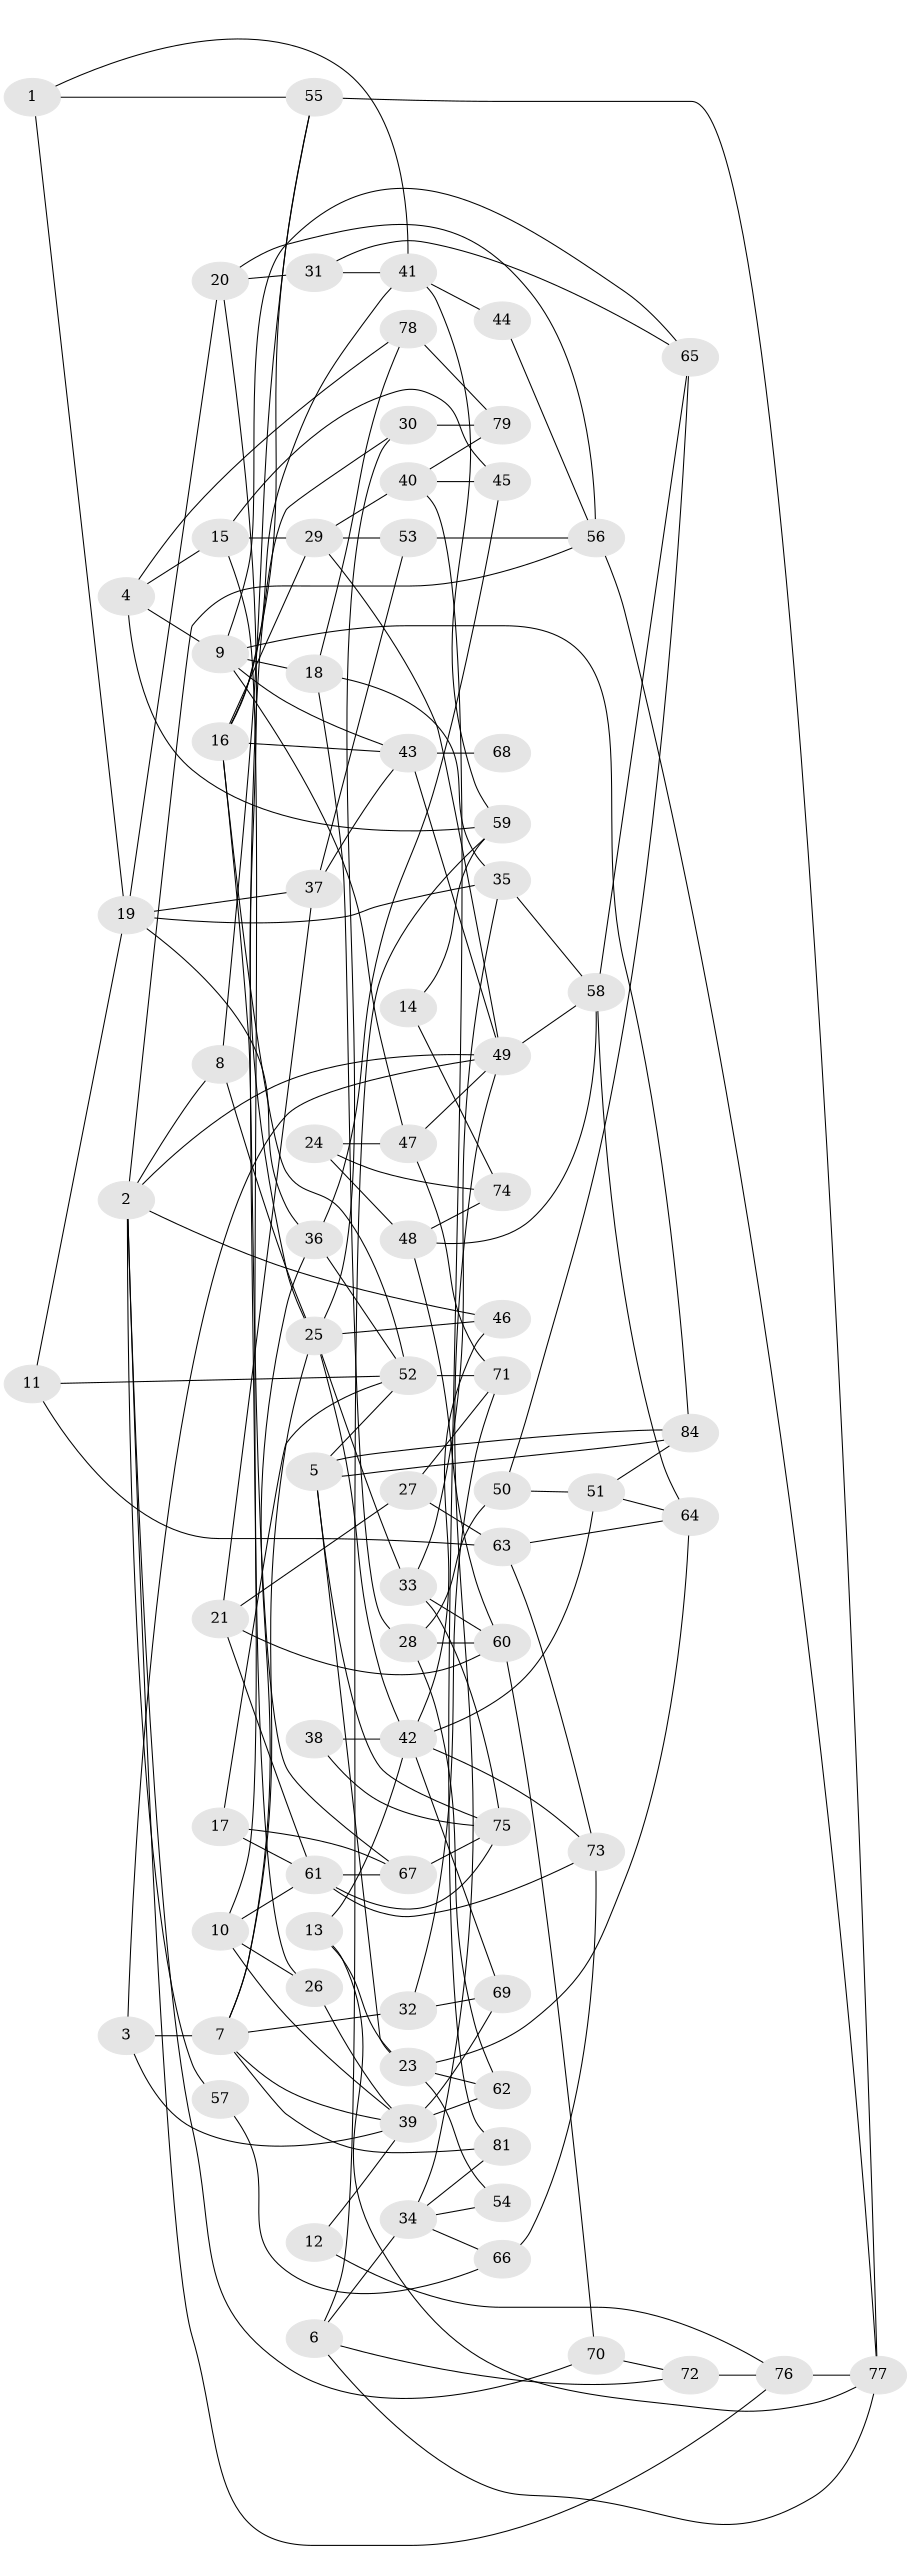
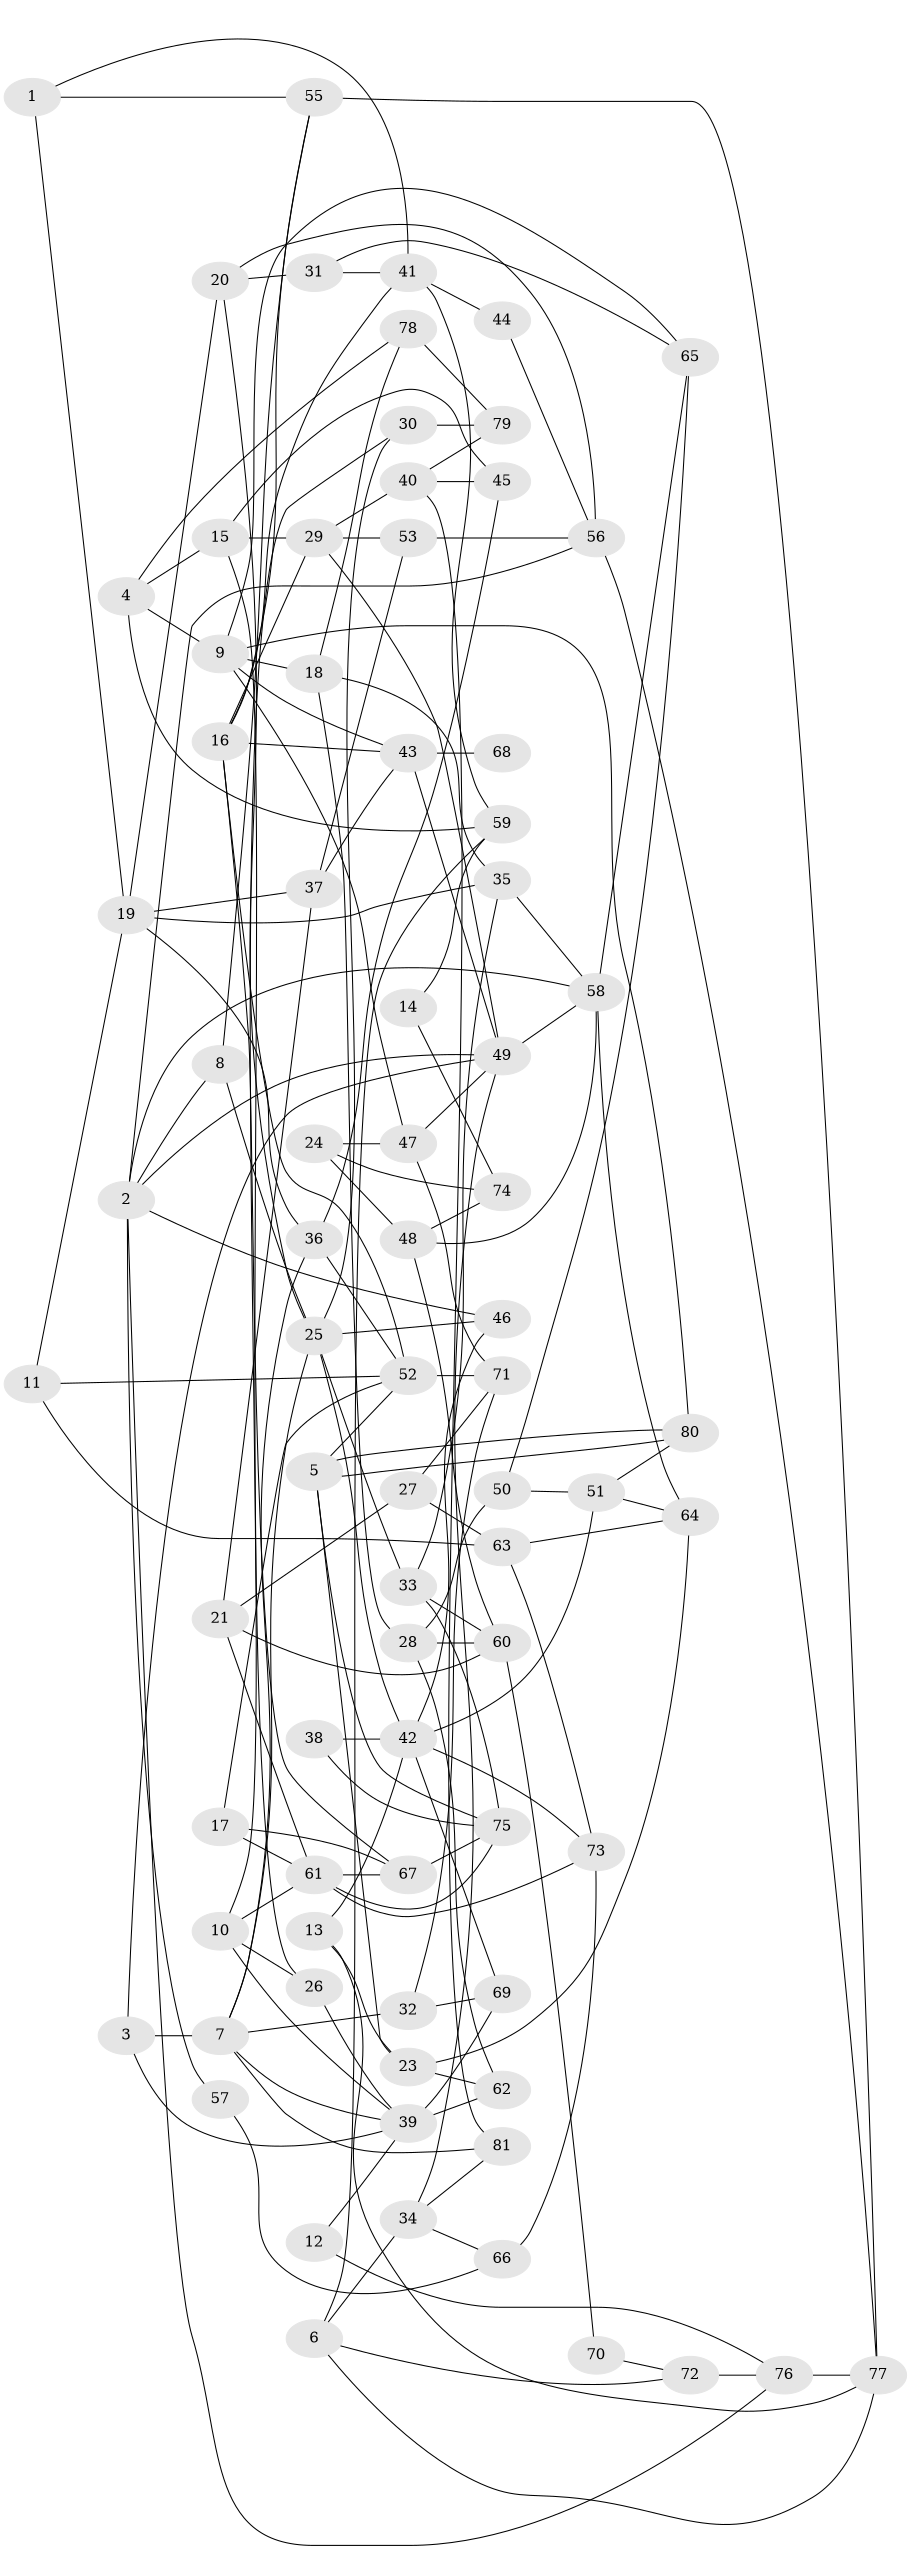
node "84": label "84" -> "80"
edge "2" -- "70": now "2" -- "58"
node "54": removed
